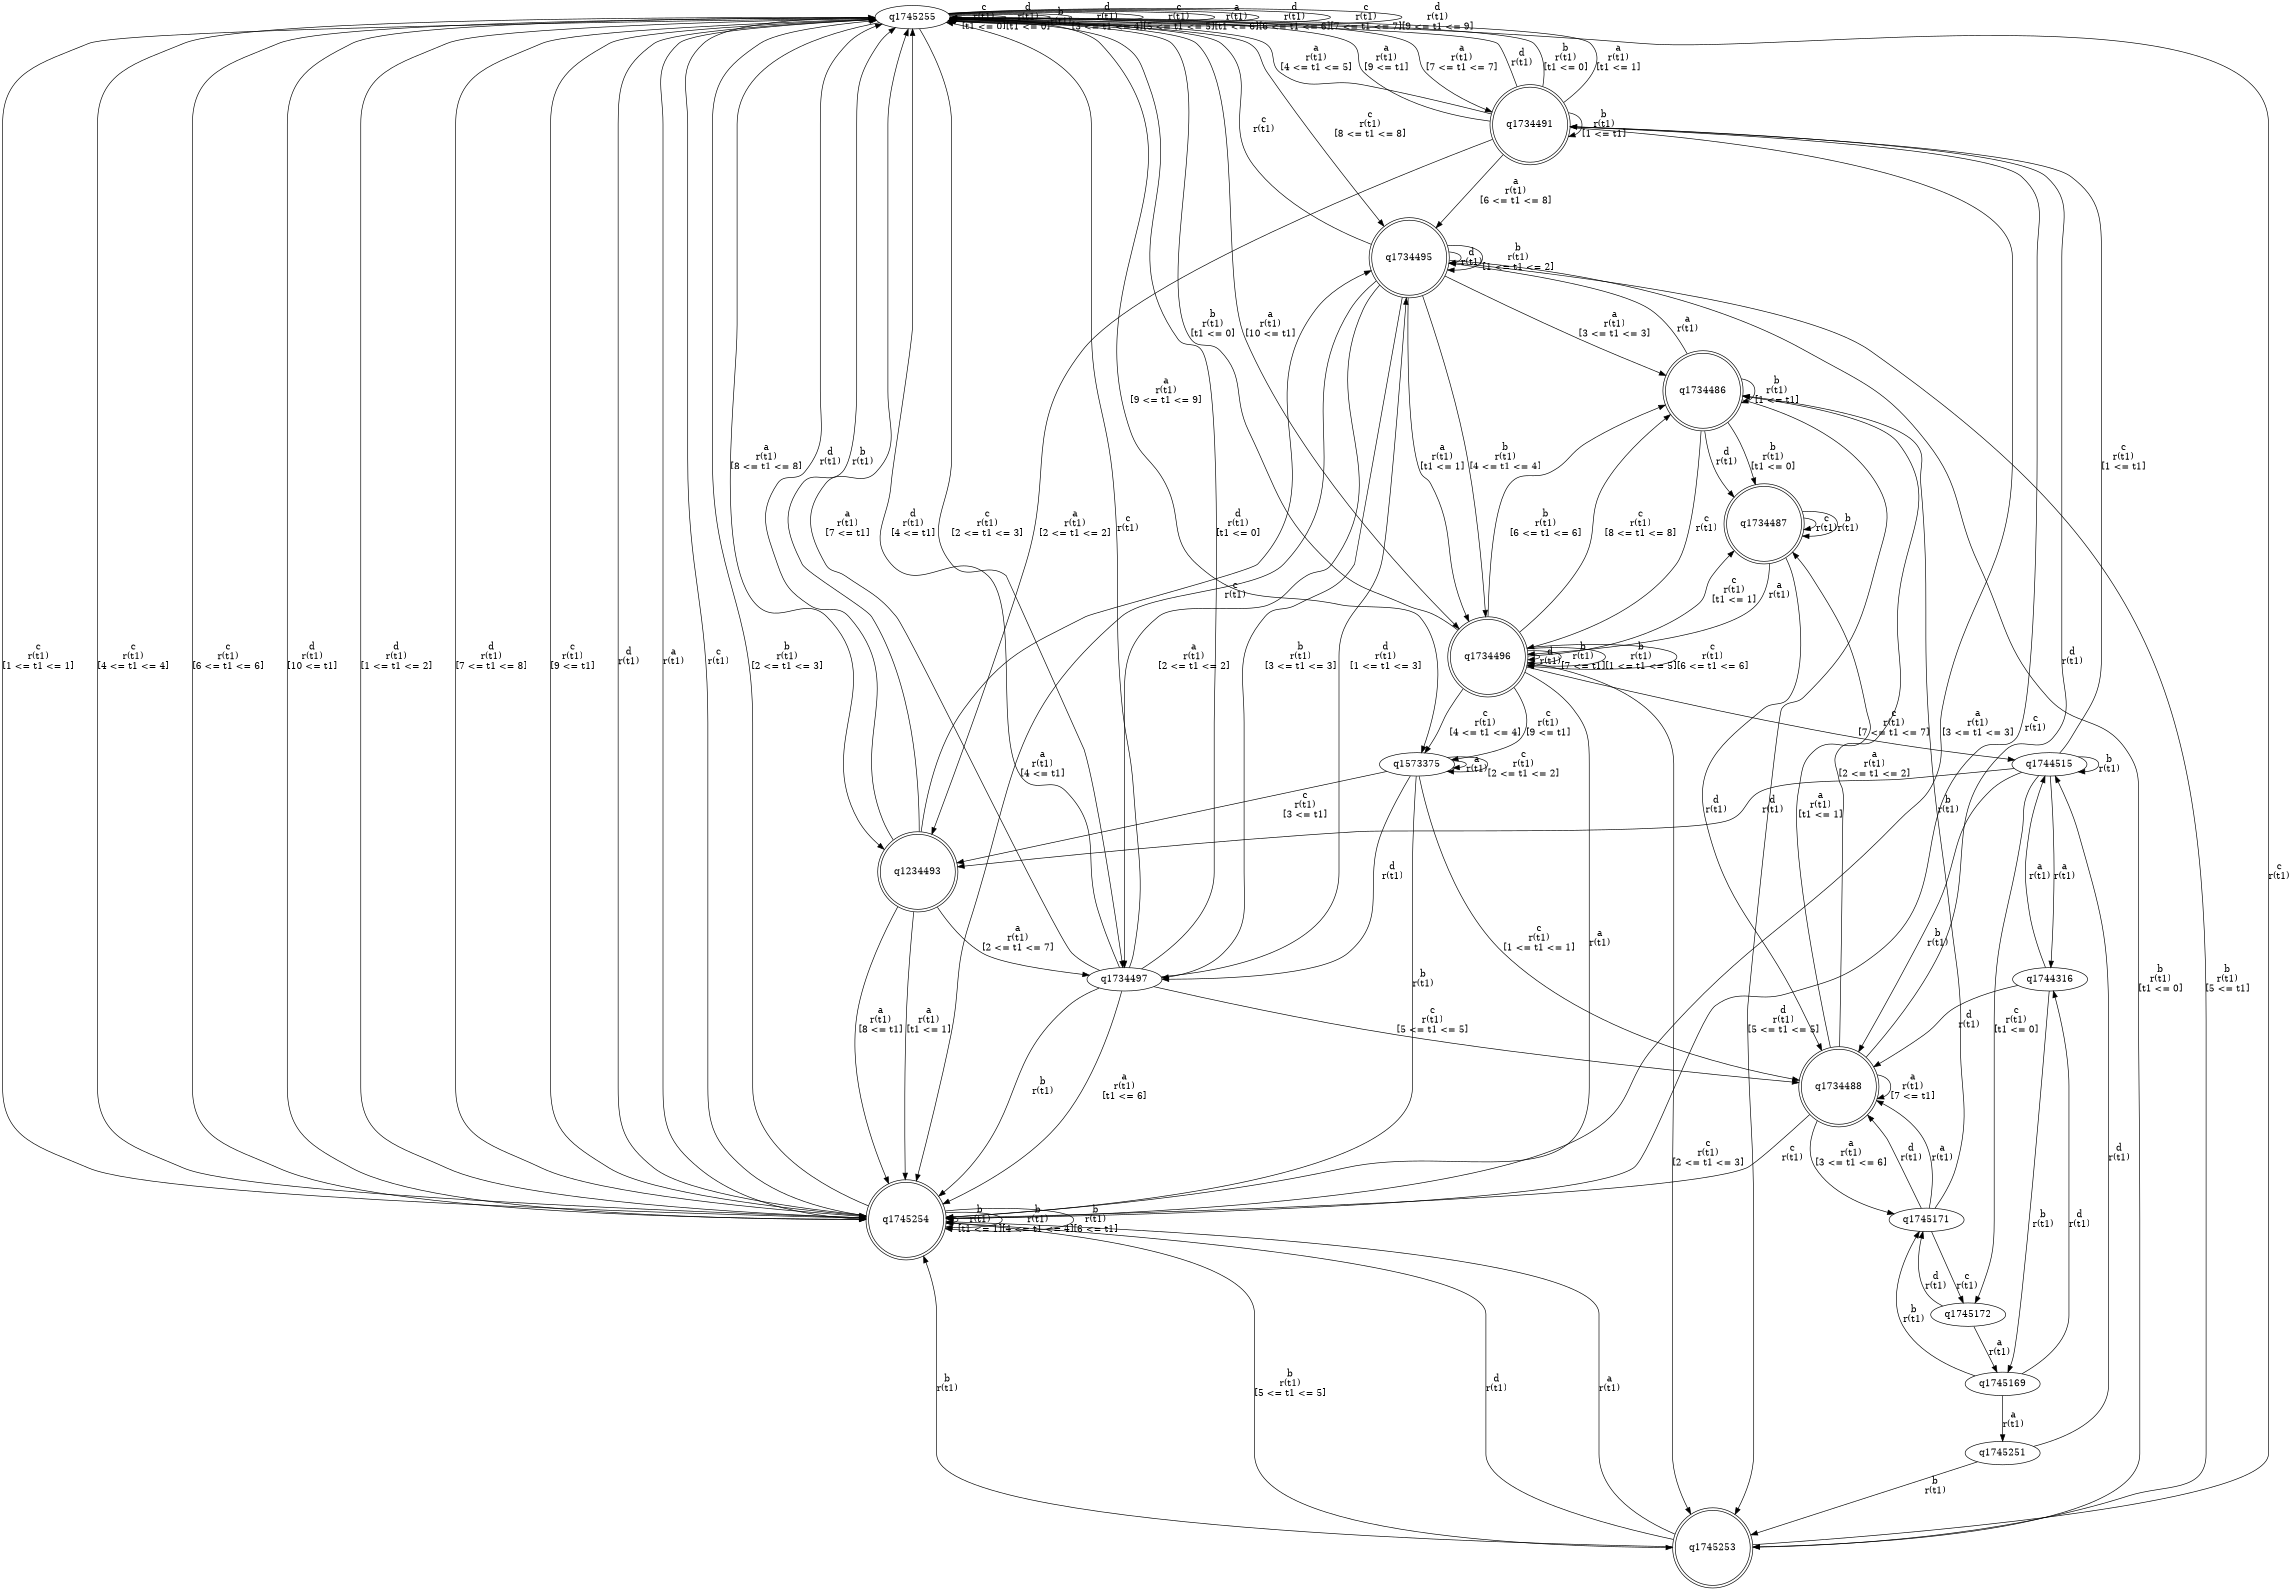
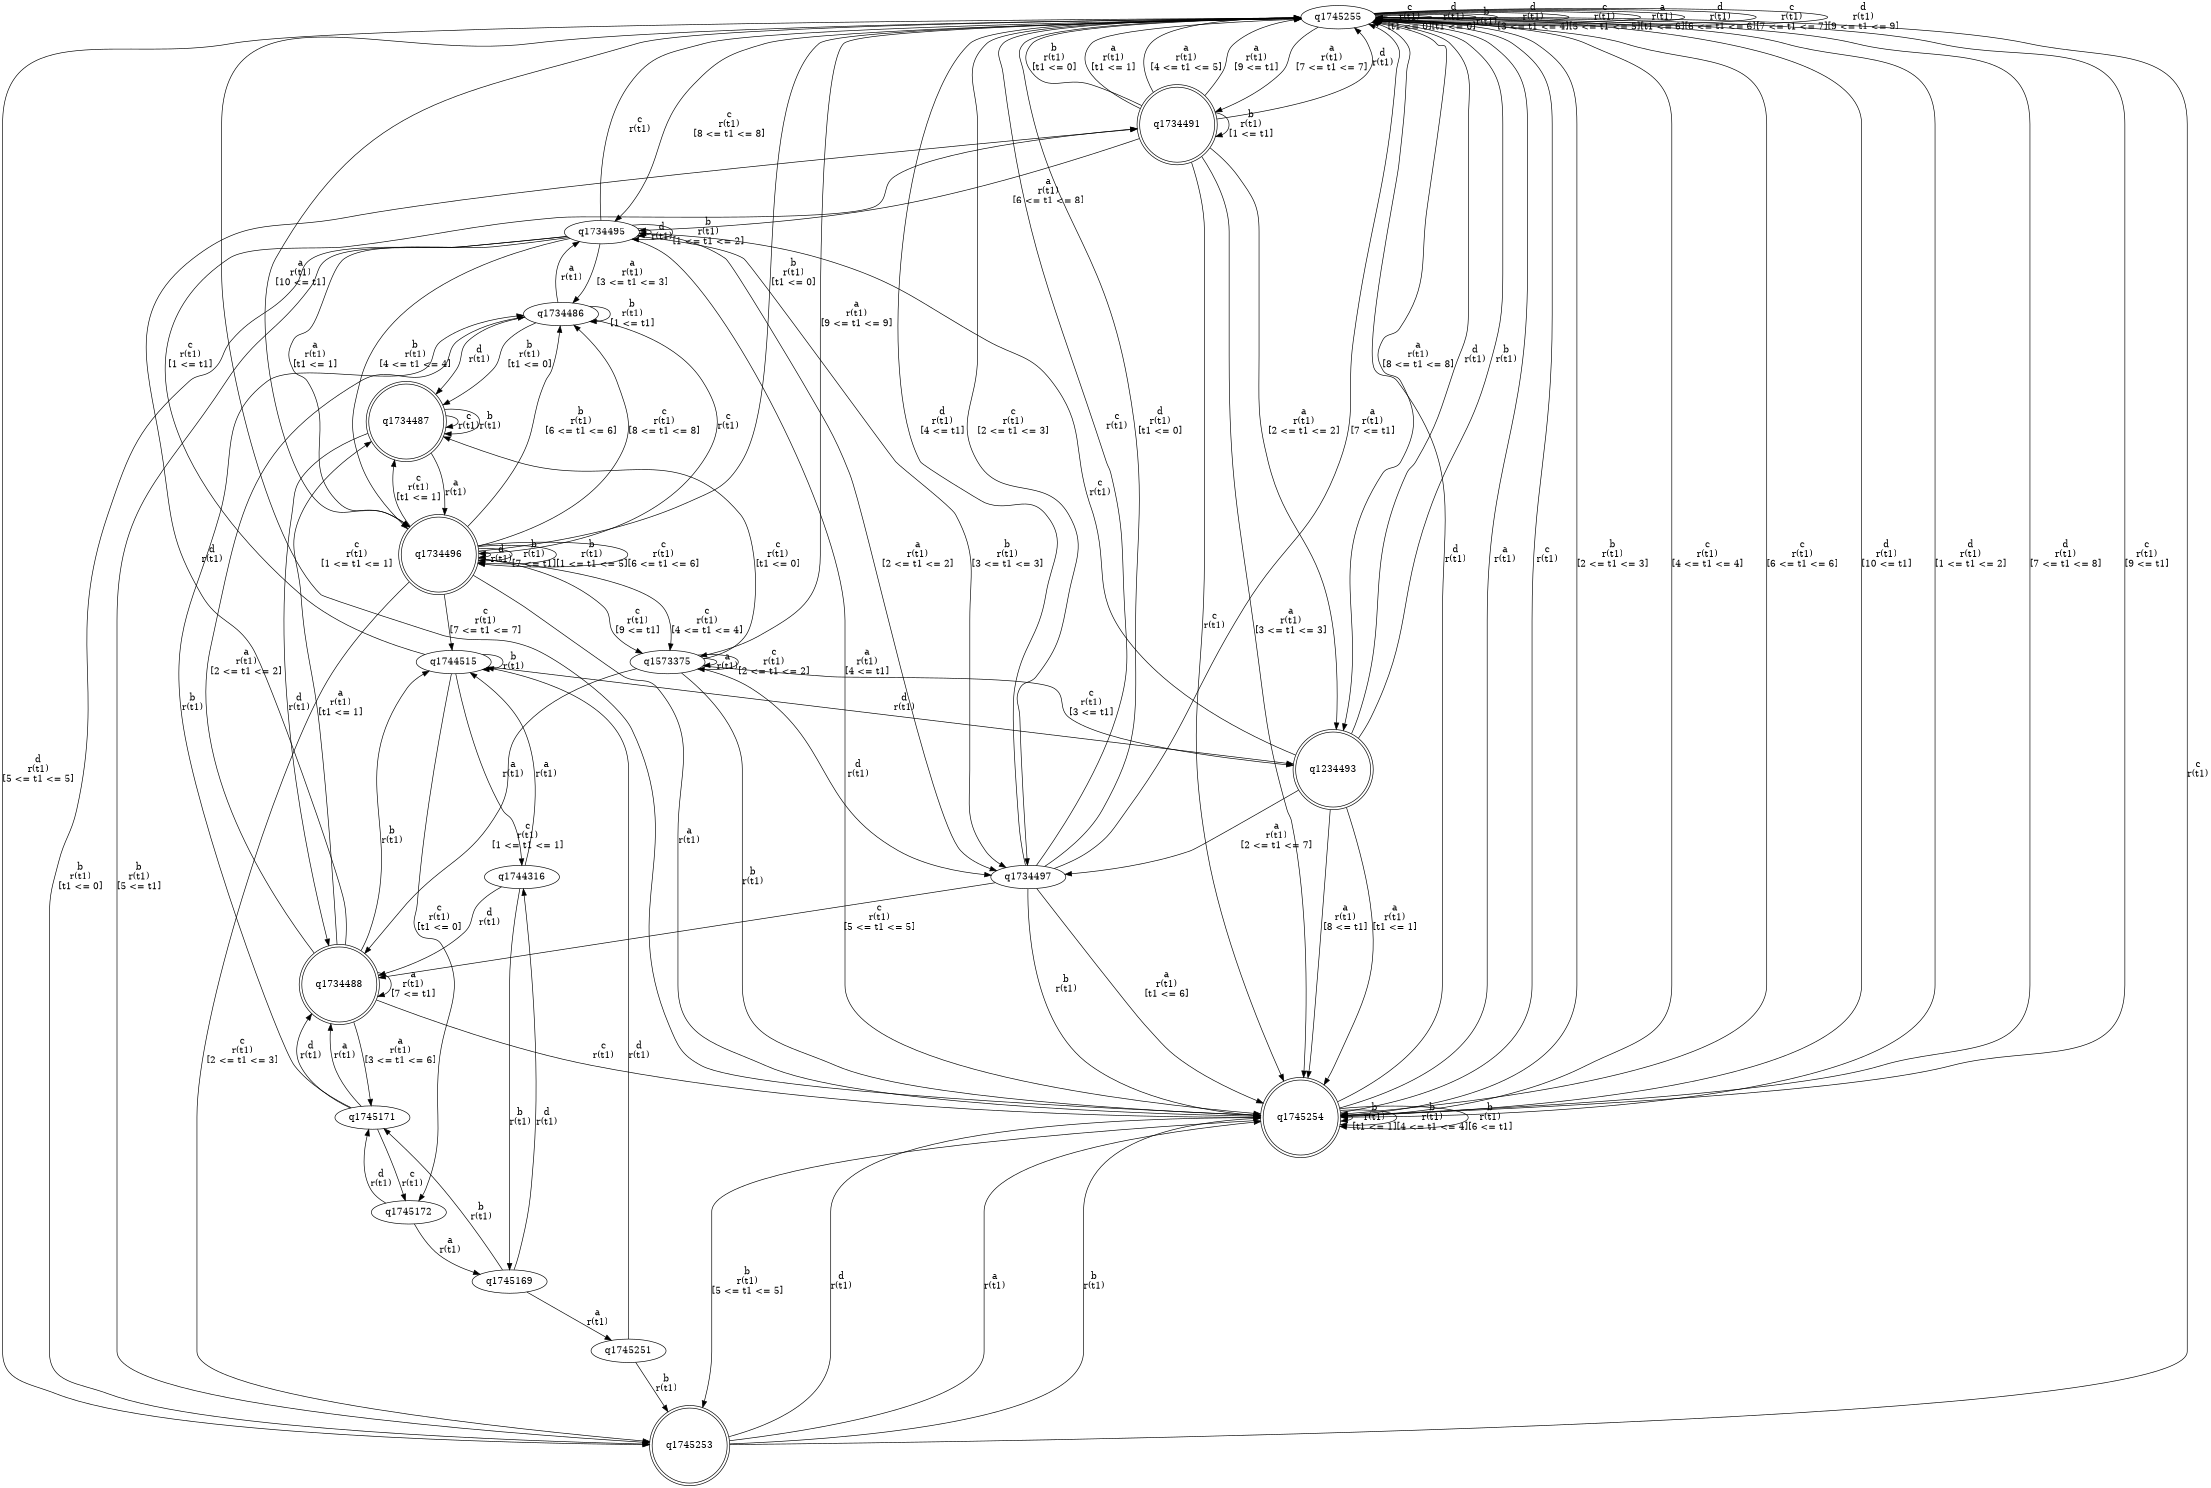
node "q1734495": shape doublecircle -> ellipse
node "q1734486": shape doublecircle -> ellipse
edge "q1573375" -> "q1734487": added, label "c r(t1) [t1 <= 0]"
edge "q1734497" -> "q1734495": removed, label "d r(t1) [1 <= t1 <= 3]"
edge "q1734486" -> "q1745253": now "q1745255" -> "q1745253"
edge "q1744515" -> "q1734488": reversed
